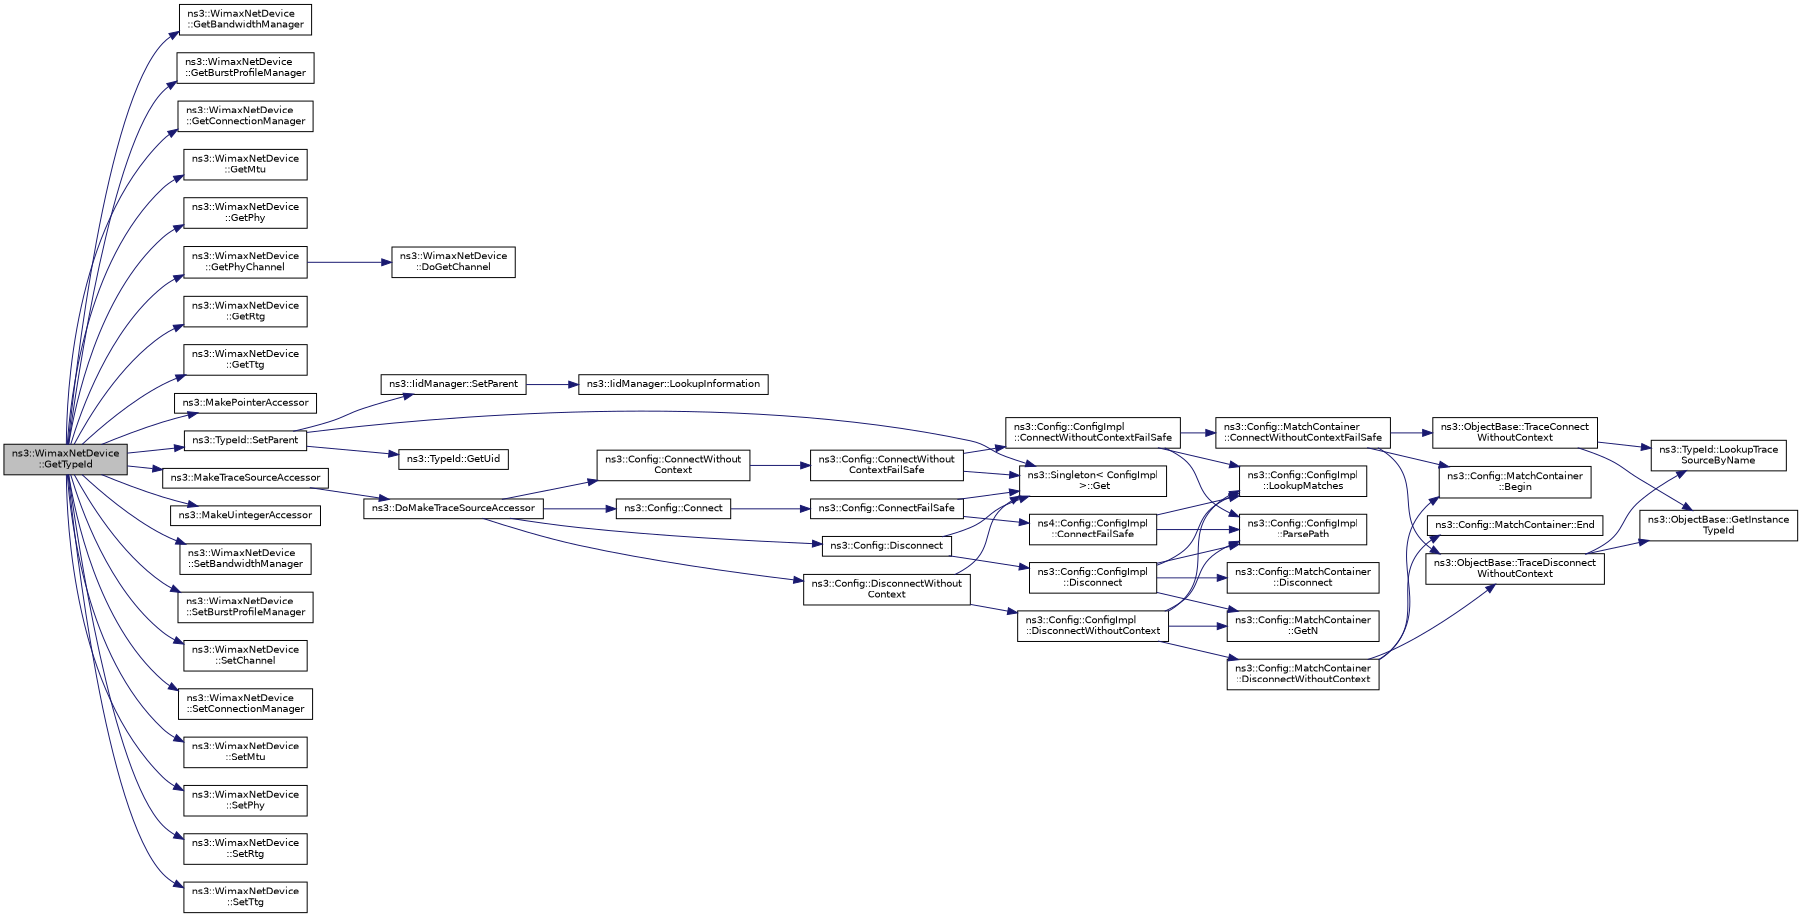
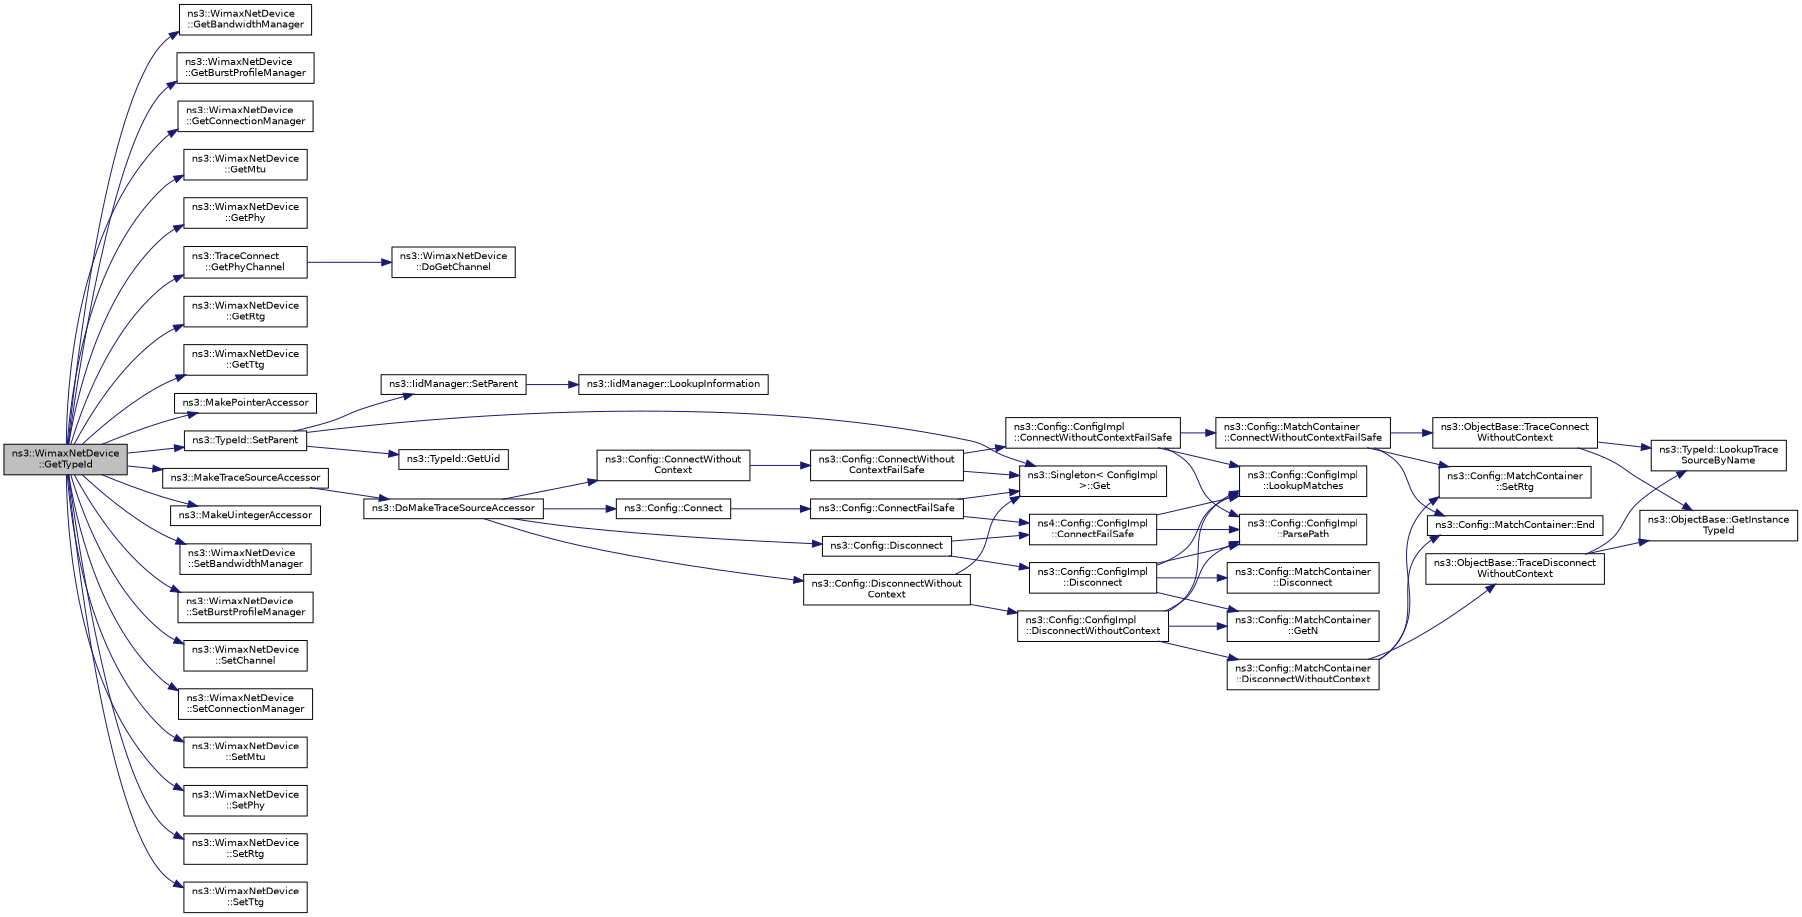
node "ns3::WimaxNetDevice ::GetPhyChannel": label "ns3::WimaxNetDevice ::GetPhyChannel" -> "ns3::TraceConnect ::GetPhyChannel"
node "ns3::Config::MatchContainer ::Begin": label "ns3::Config::MatchContainer ::Begin" -> "ns3::Config::MatchContainer ::SetRtg"
edge "ns3::Config::MatchContainer ::ConnectWithoutContextFailSafe" -> "ns3::ObjectBase::TraceDisconnect WithoutContext": now "ns3::Config::MatchContainer ::ConnectWithoutContextFailSafe" -> "ns3::Config::MatchContainer::End"
edge "ns3::Config::Disconnect" -> "ns3::Singleton< ConfigImpl >::Get": now "ns3::Config::Disconnect" -> "ns4::Config::ConfigImpl ::ConnectFailSafe"
